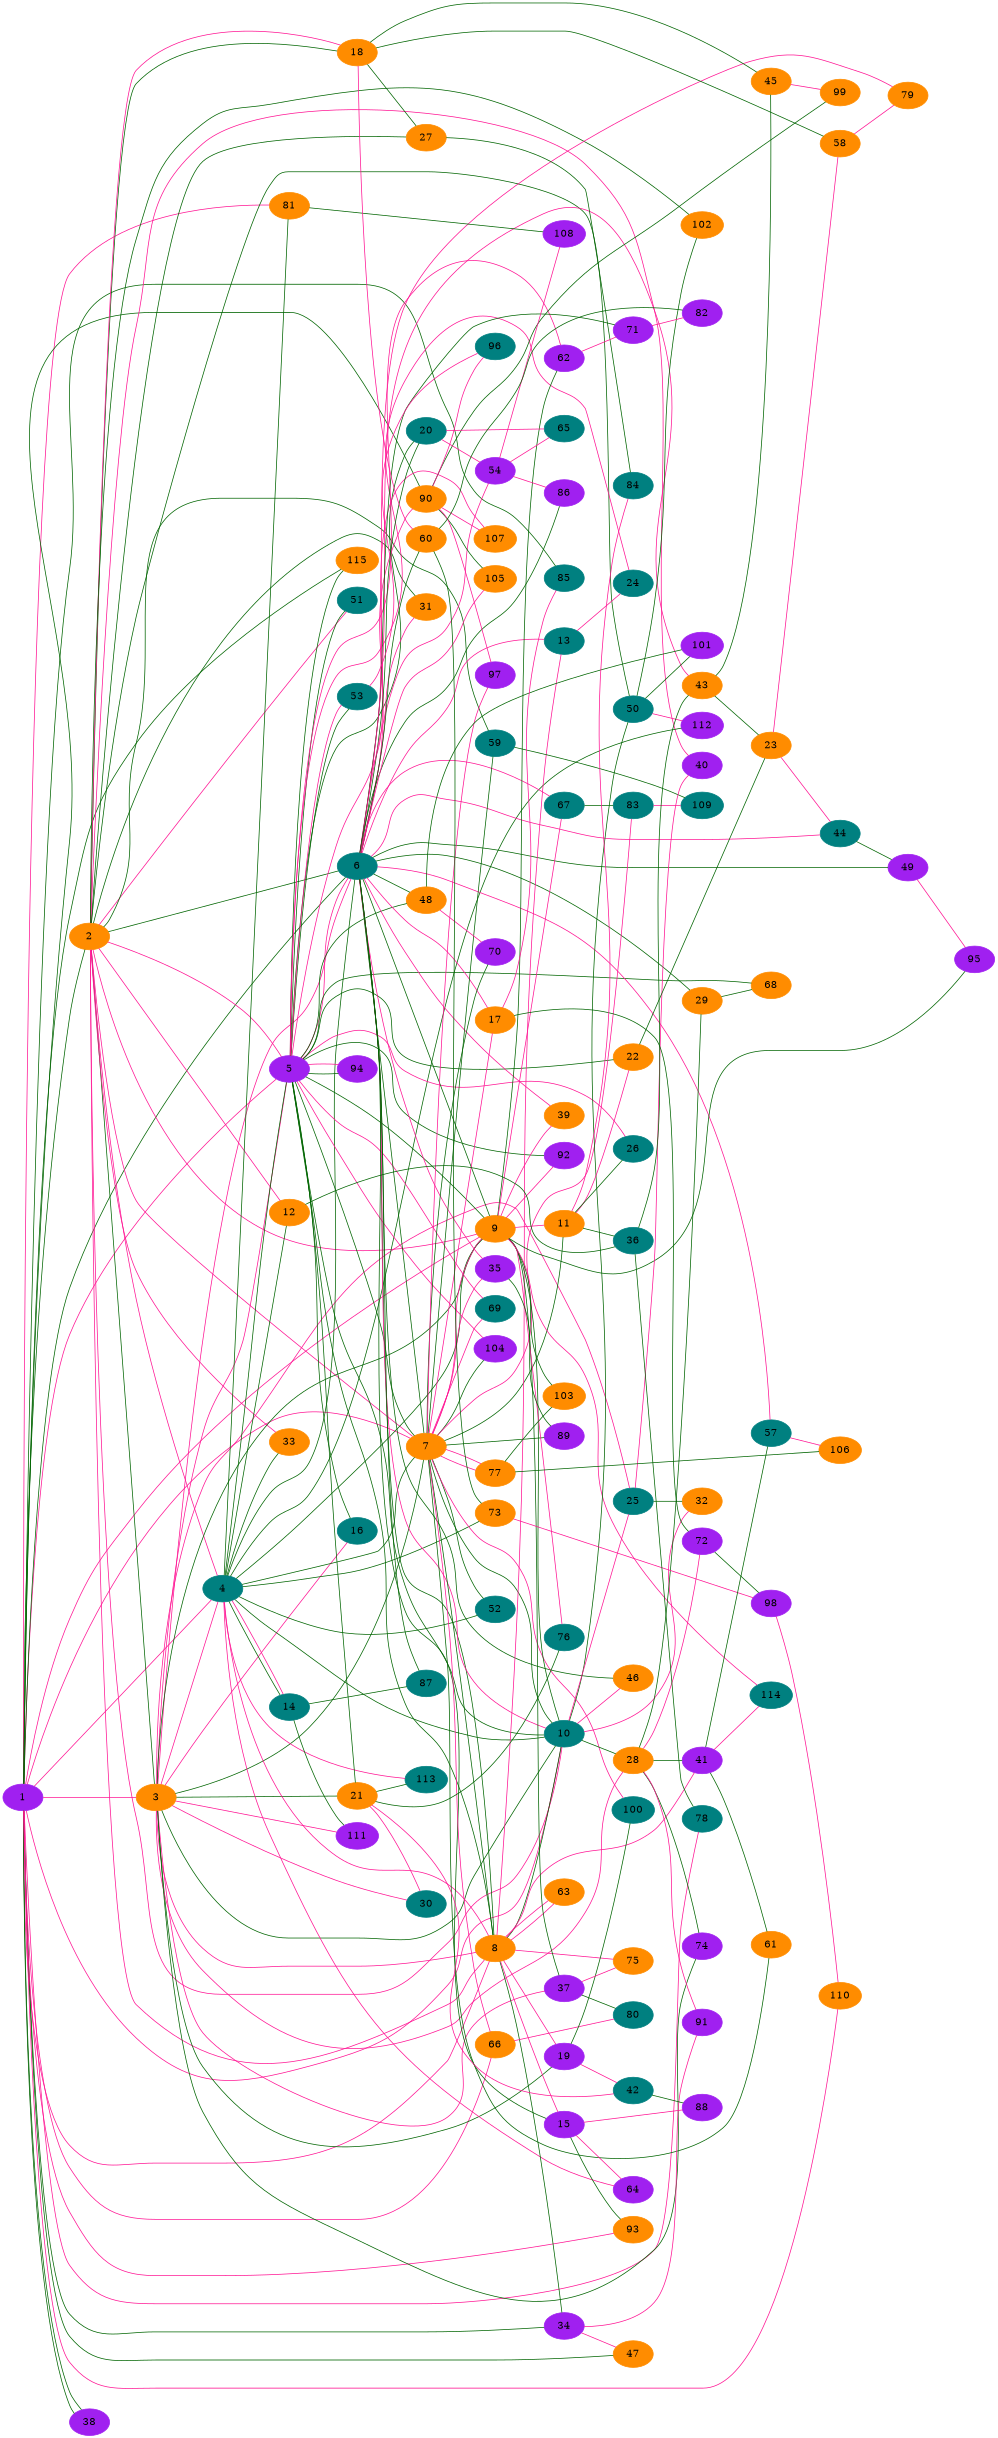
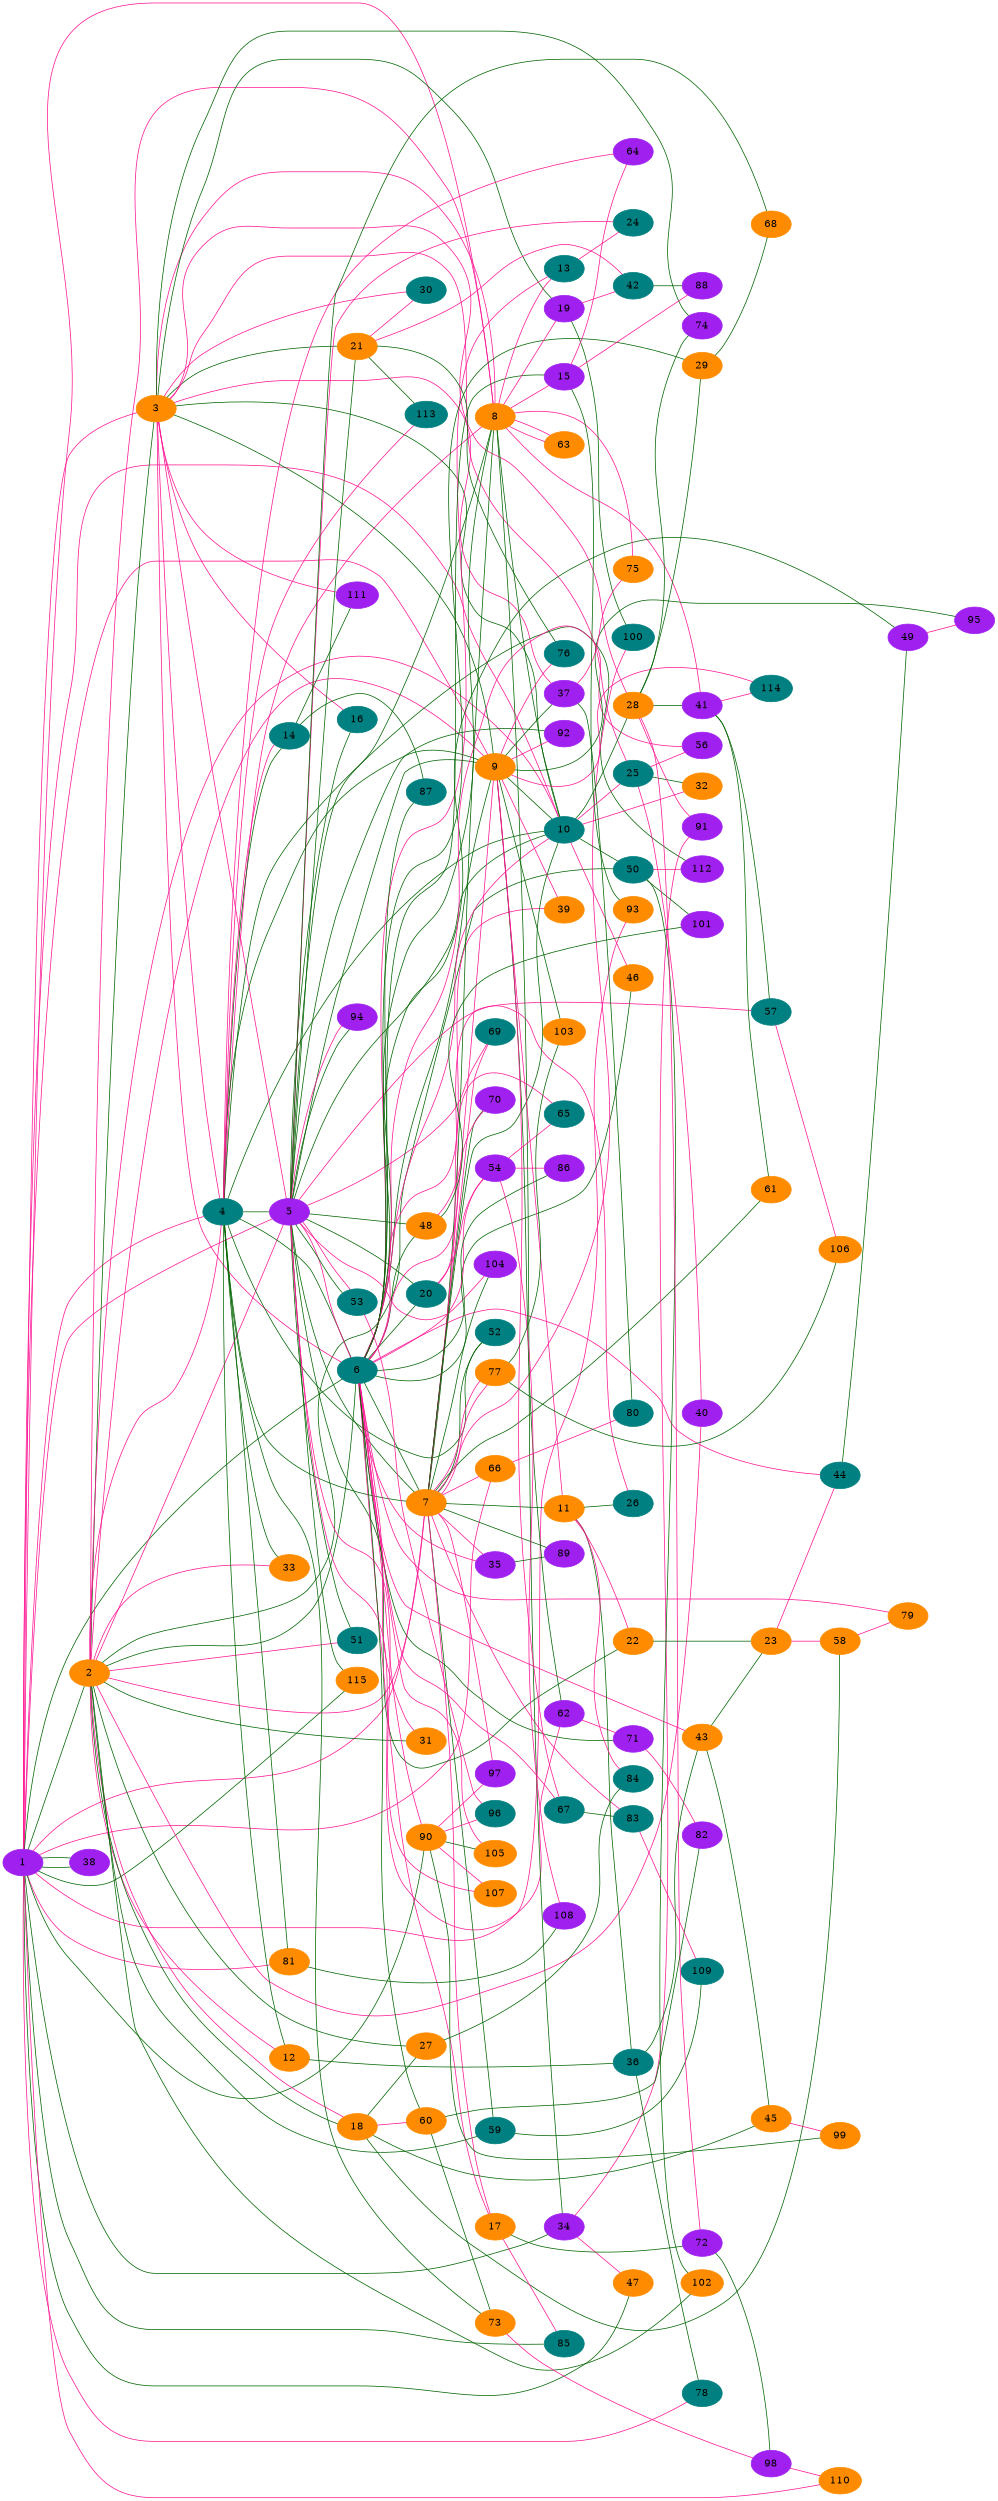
node "56": added
edge "7" -- "3": removed
